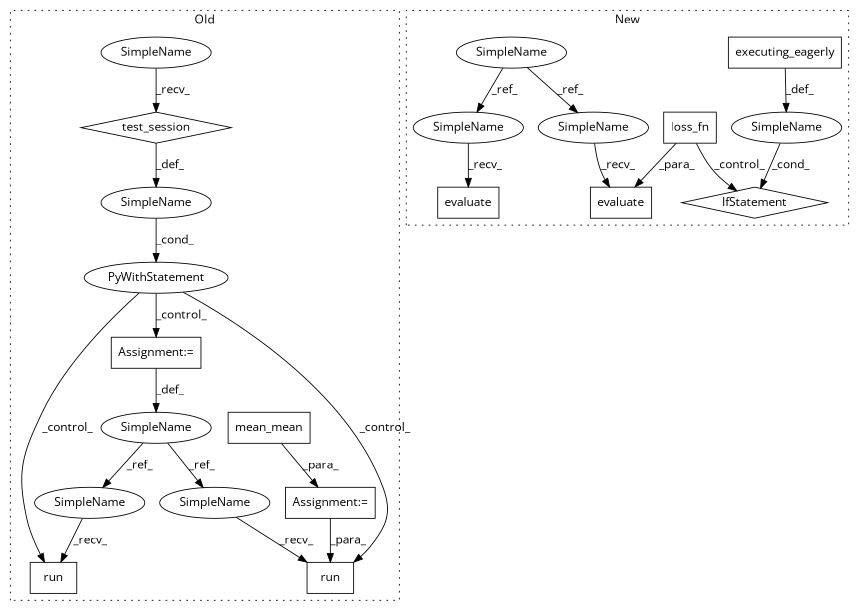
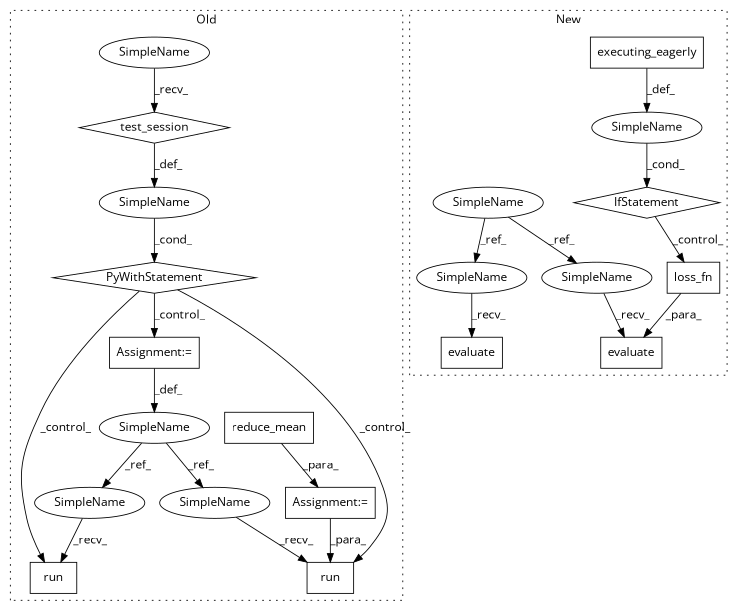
edge "loss_fn" -> "IfStatement": reversed
node "PyWithStatement": shape ellipse -> diamond
node "mean_mean": label "mean_mean" -> "reduce_mean"
